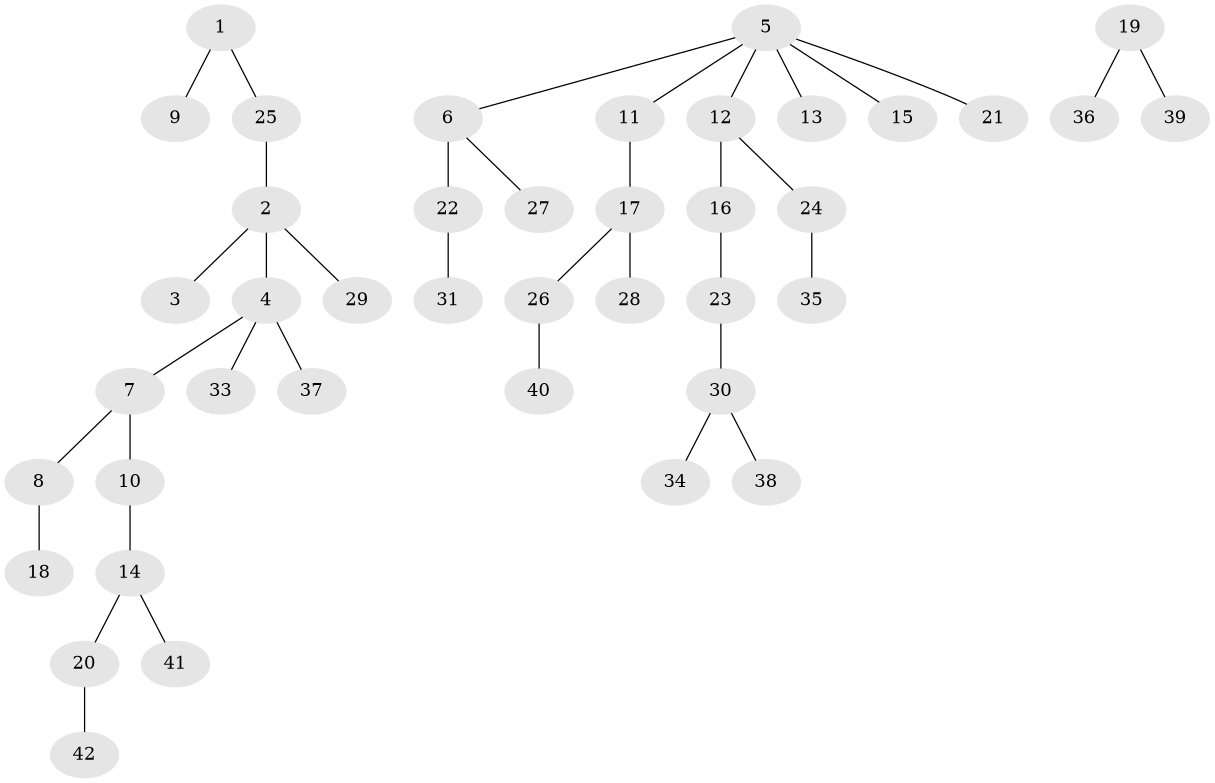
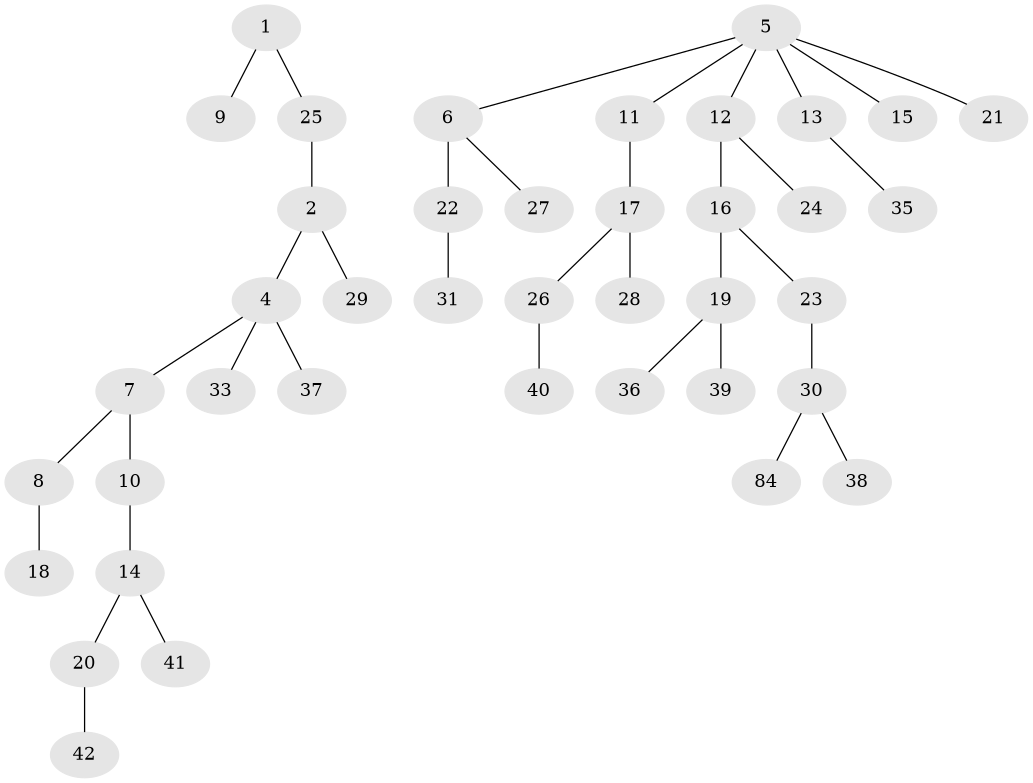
edge "16" -- "19": added
edge "24" -- "35": now "13" -- "35"
node "3": removed
node "34": label "34" -> "84"
